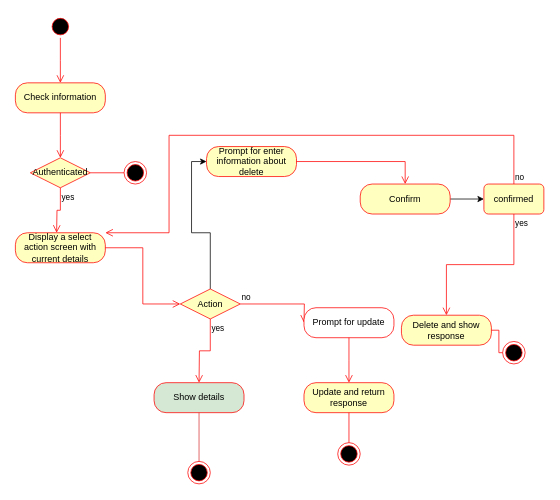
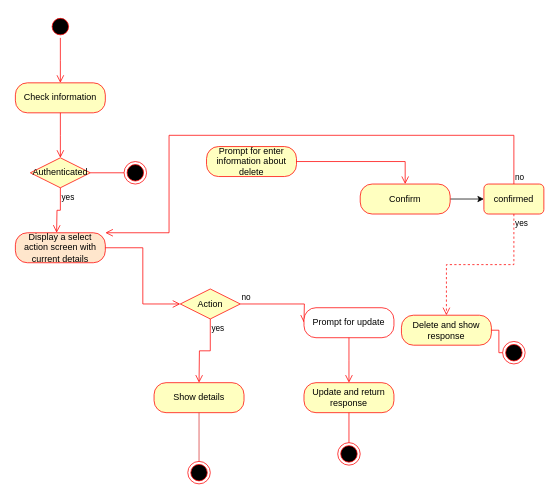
edge "Action" -> "Prompt for enter information about delete": removed
node "Display a select action screen with current details": fillcolor #ffffc0 -> #ffe6cc
edge "confirmed" -> "Delete and show response": style solid -> dashed
node "Show details": fillcolor #d5e8d4 -> #ffffc0
